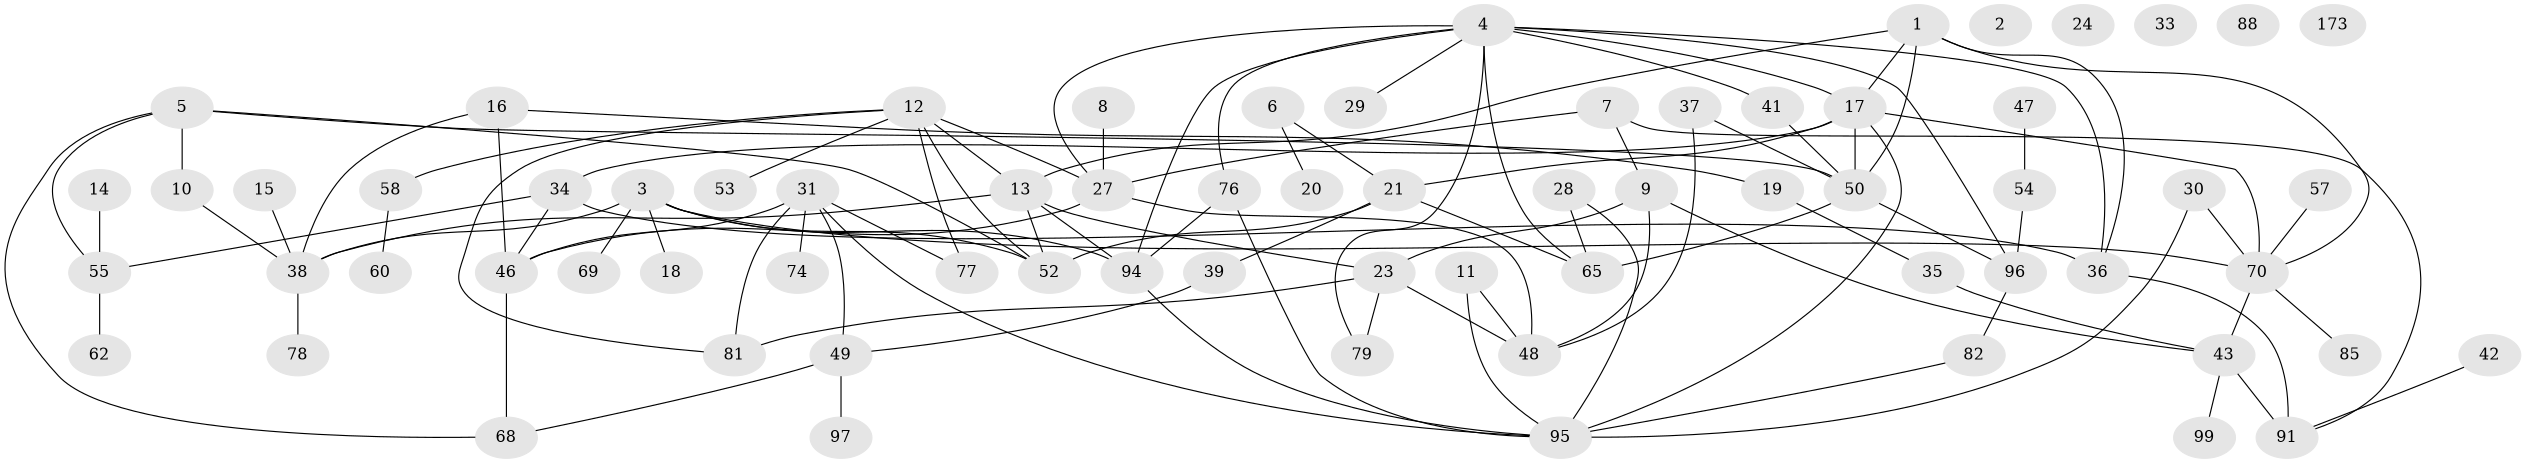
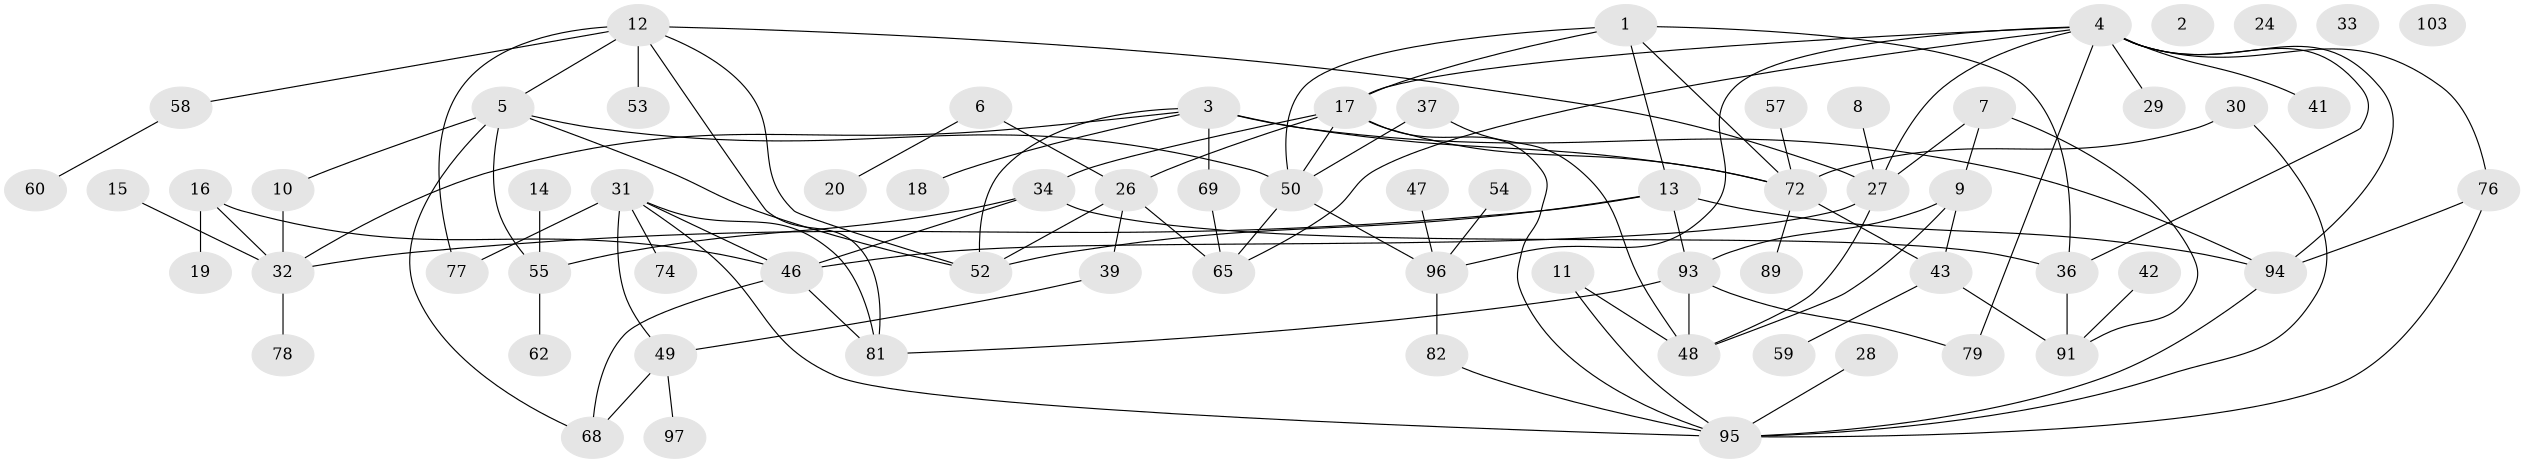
node "88": removed
node "173": label "173" -> "103"
edge "41" -- "50": removed
edge "47" -- "54": now "47" -- "96"
edge "12" -- "13": now "12" -- "5"
node "21": label "21" -> "26"
edge "28" -- "65": now "69" -- "65"
node "38": label "38" -> "32"
node "23": label "23" -> "93"
node "35": removed
node "70": label "70" -> "72"
edge "46" -- "81": added
node "85": label "85" -> "89"
node "99": label "99" -> "59"
